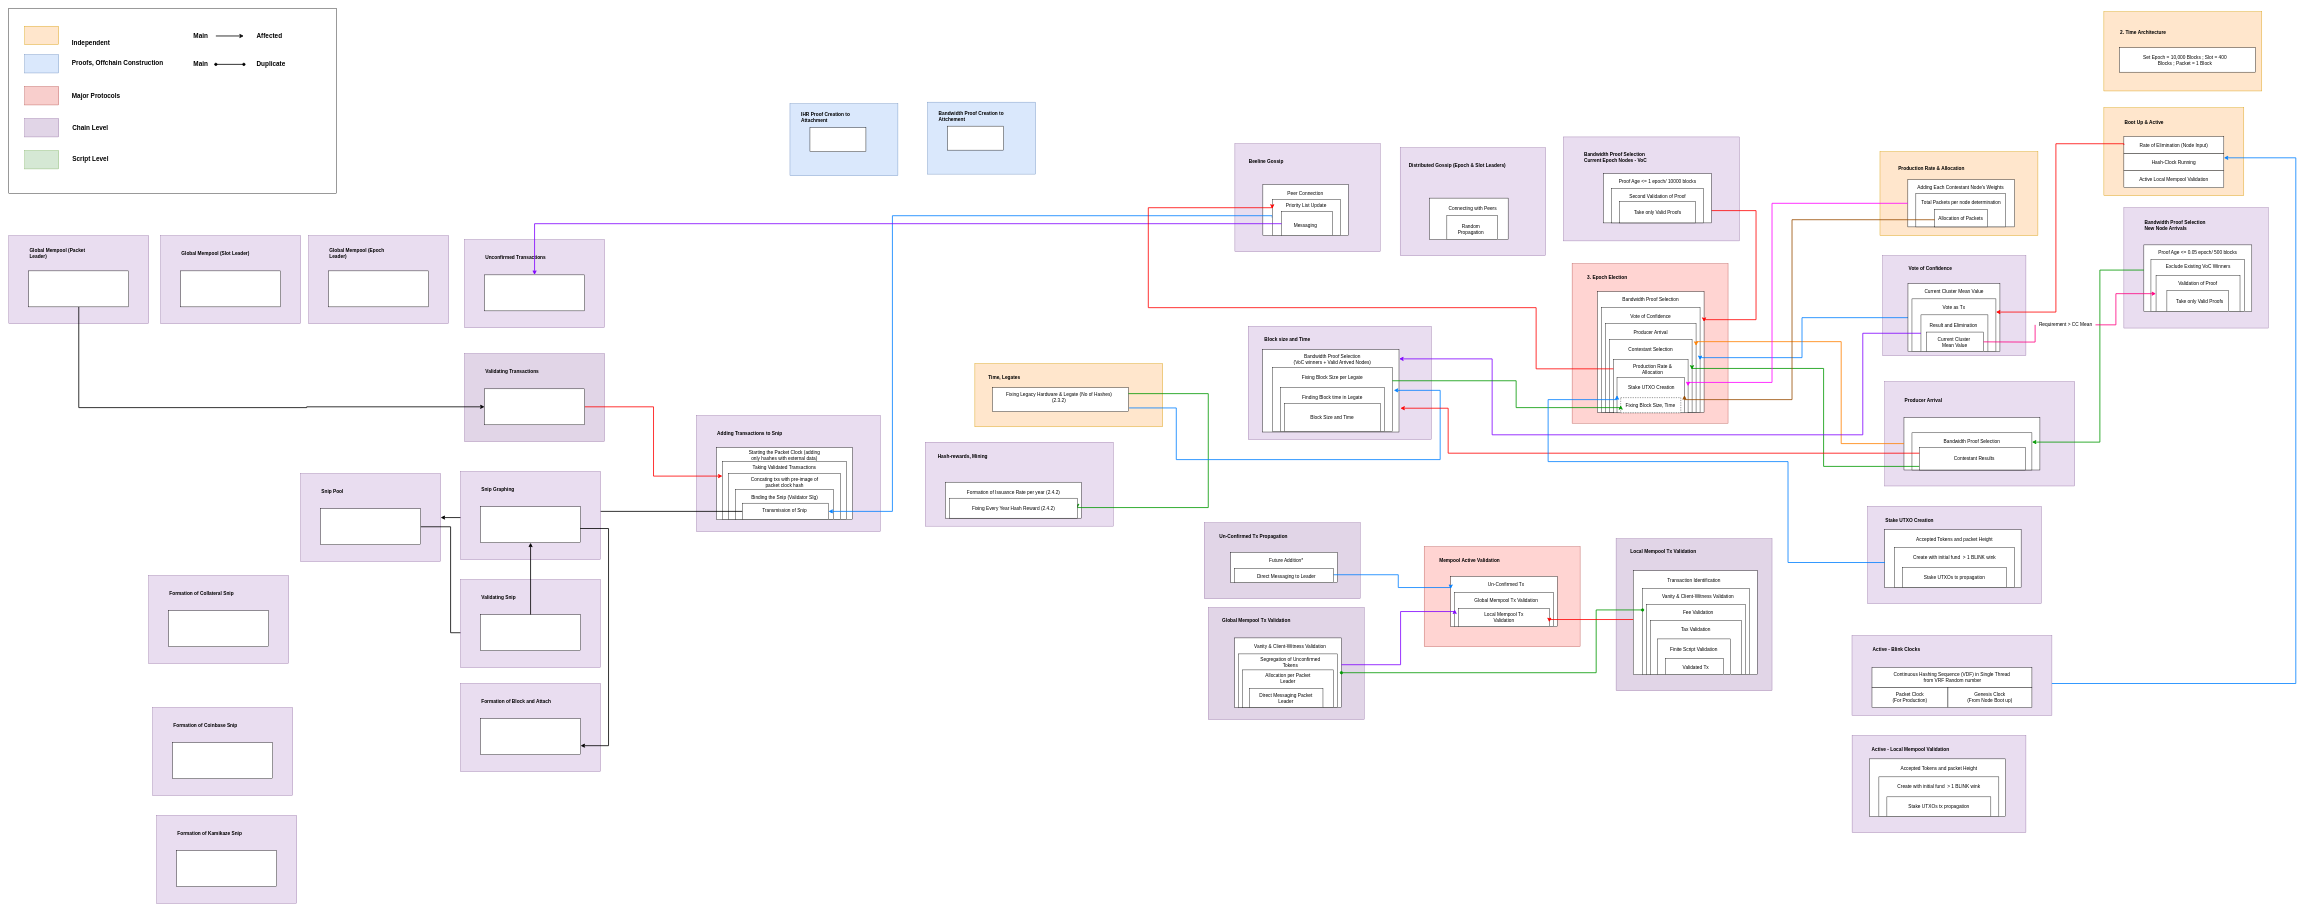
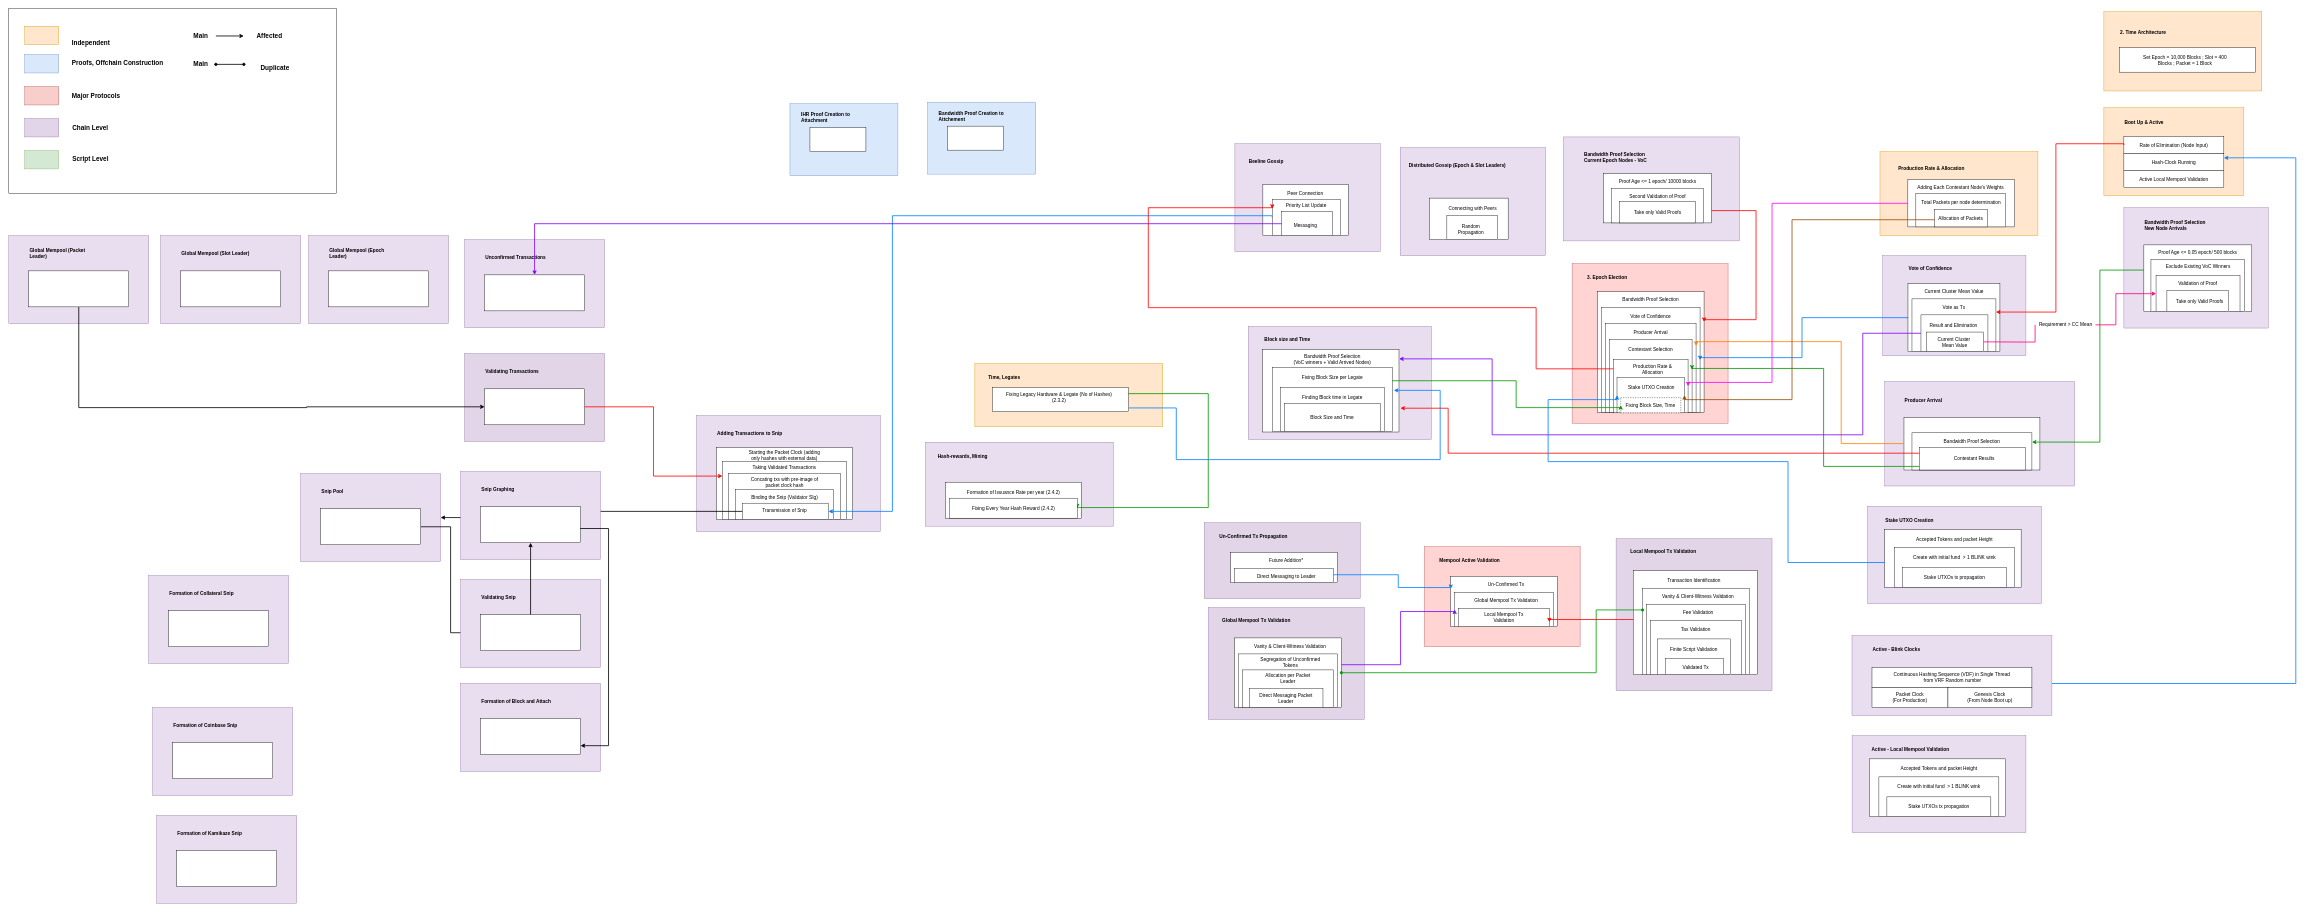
node "Duplicate": moved (270, 64) -> (274, 68)
